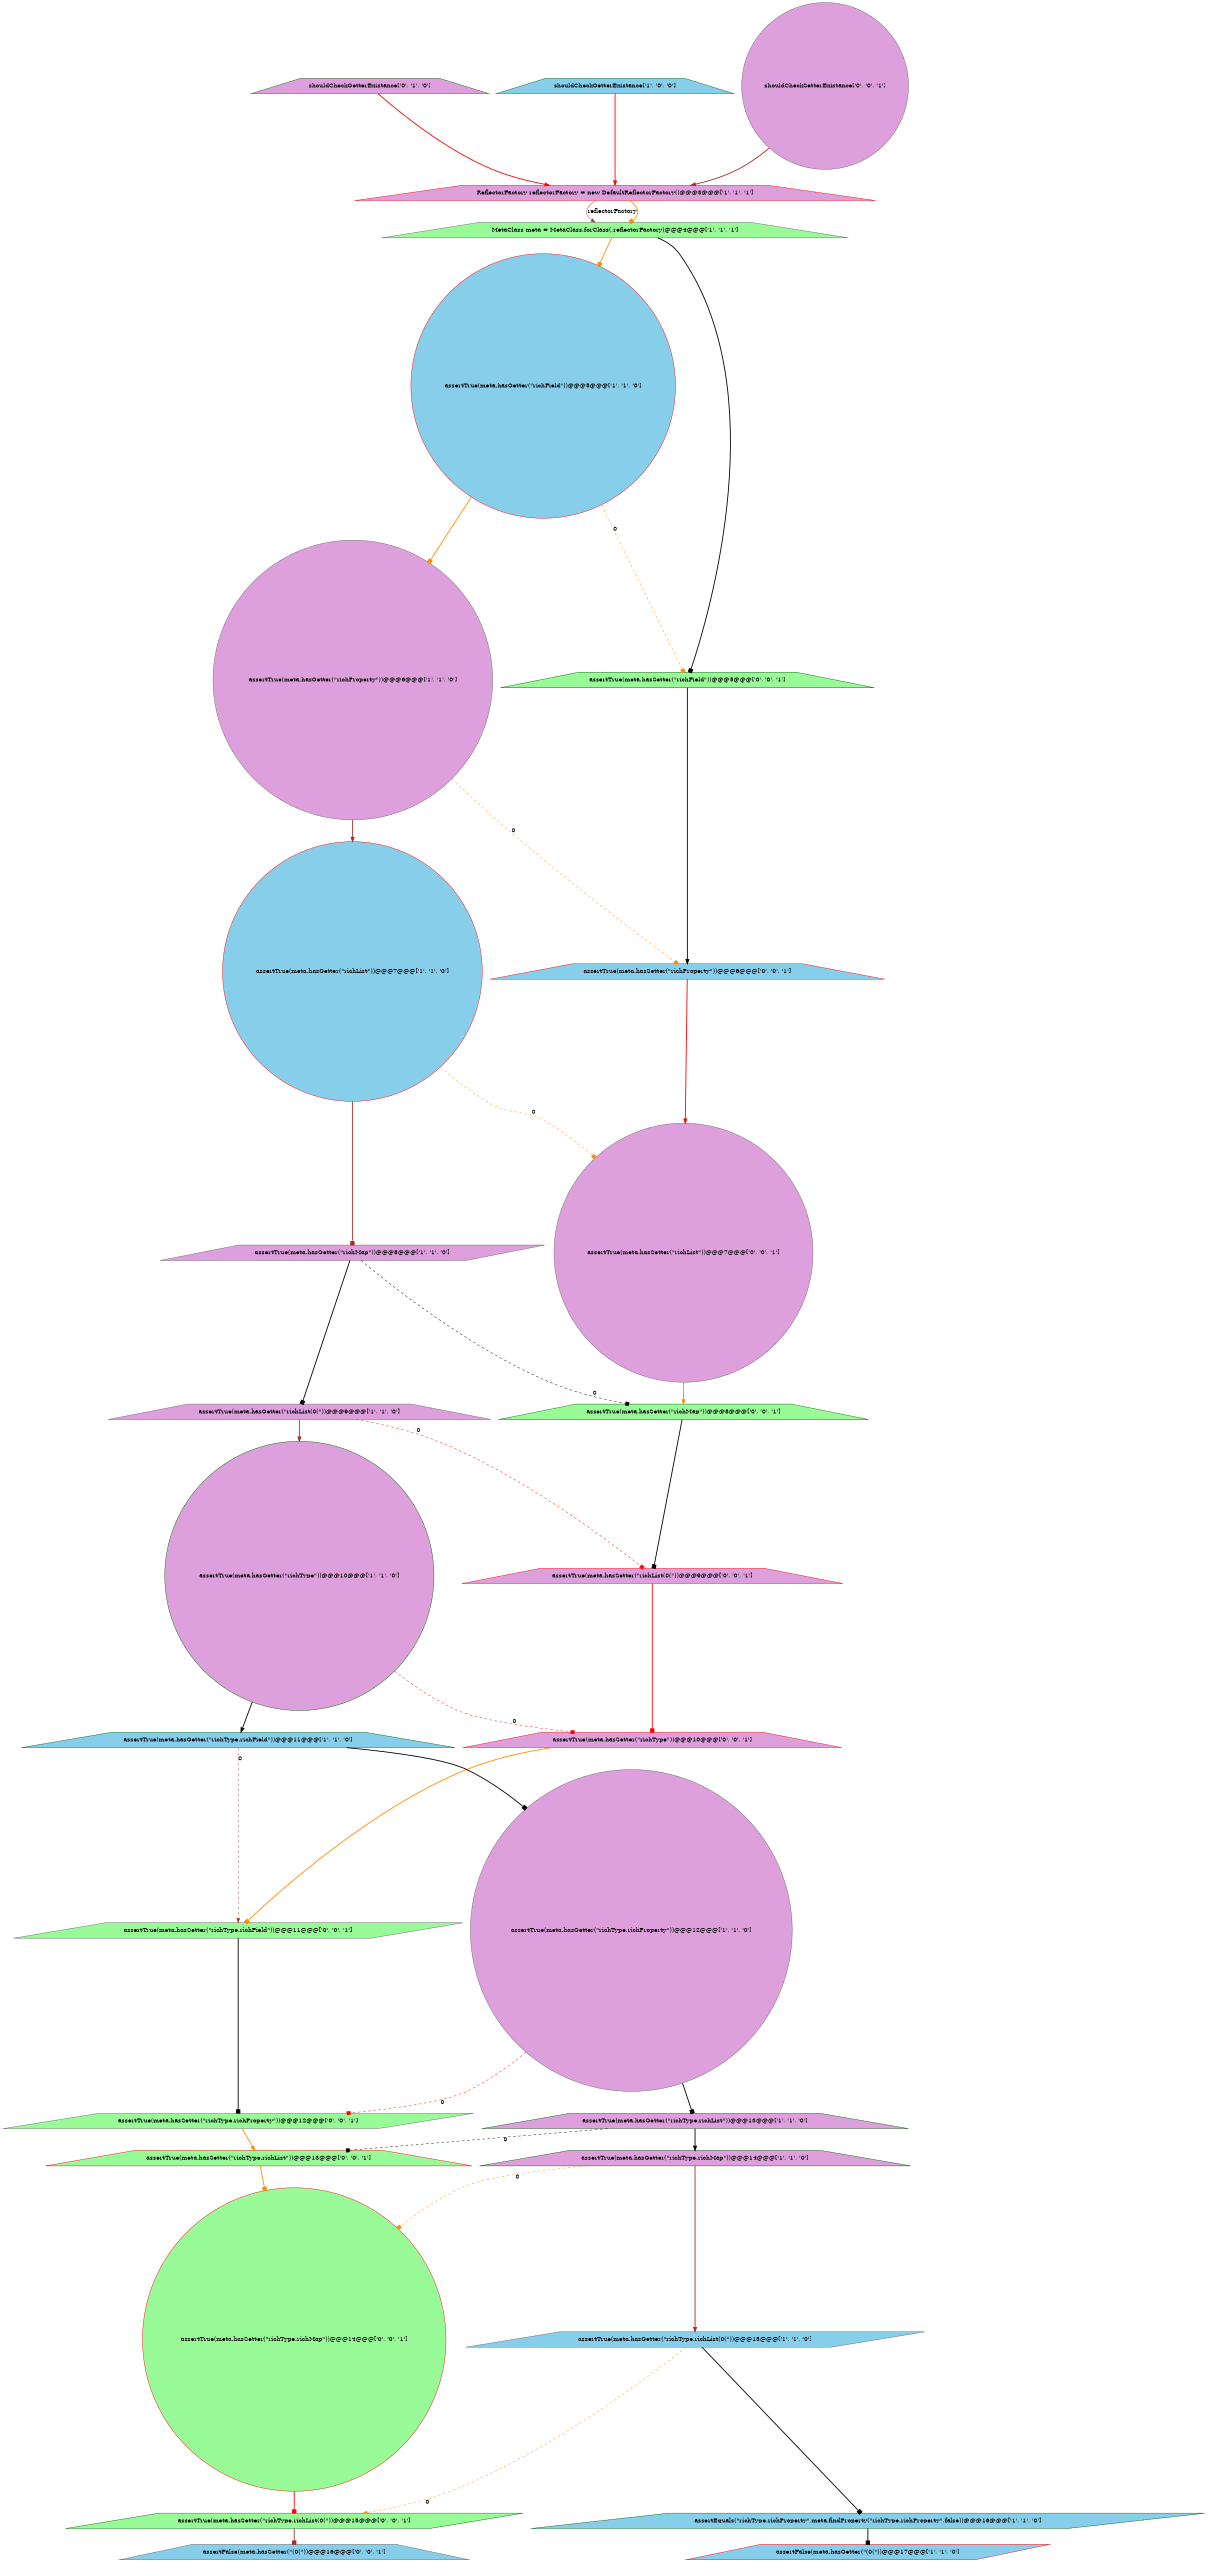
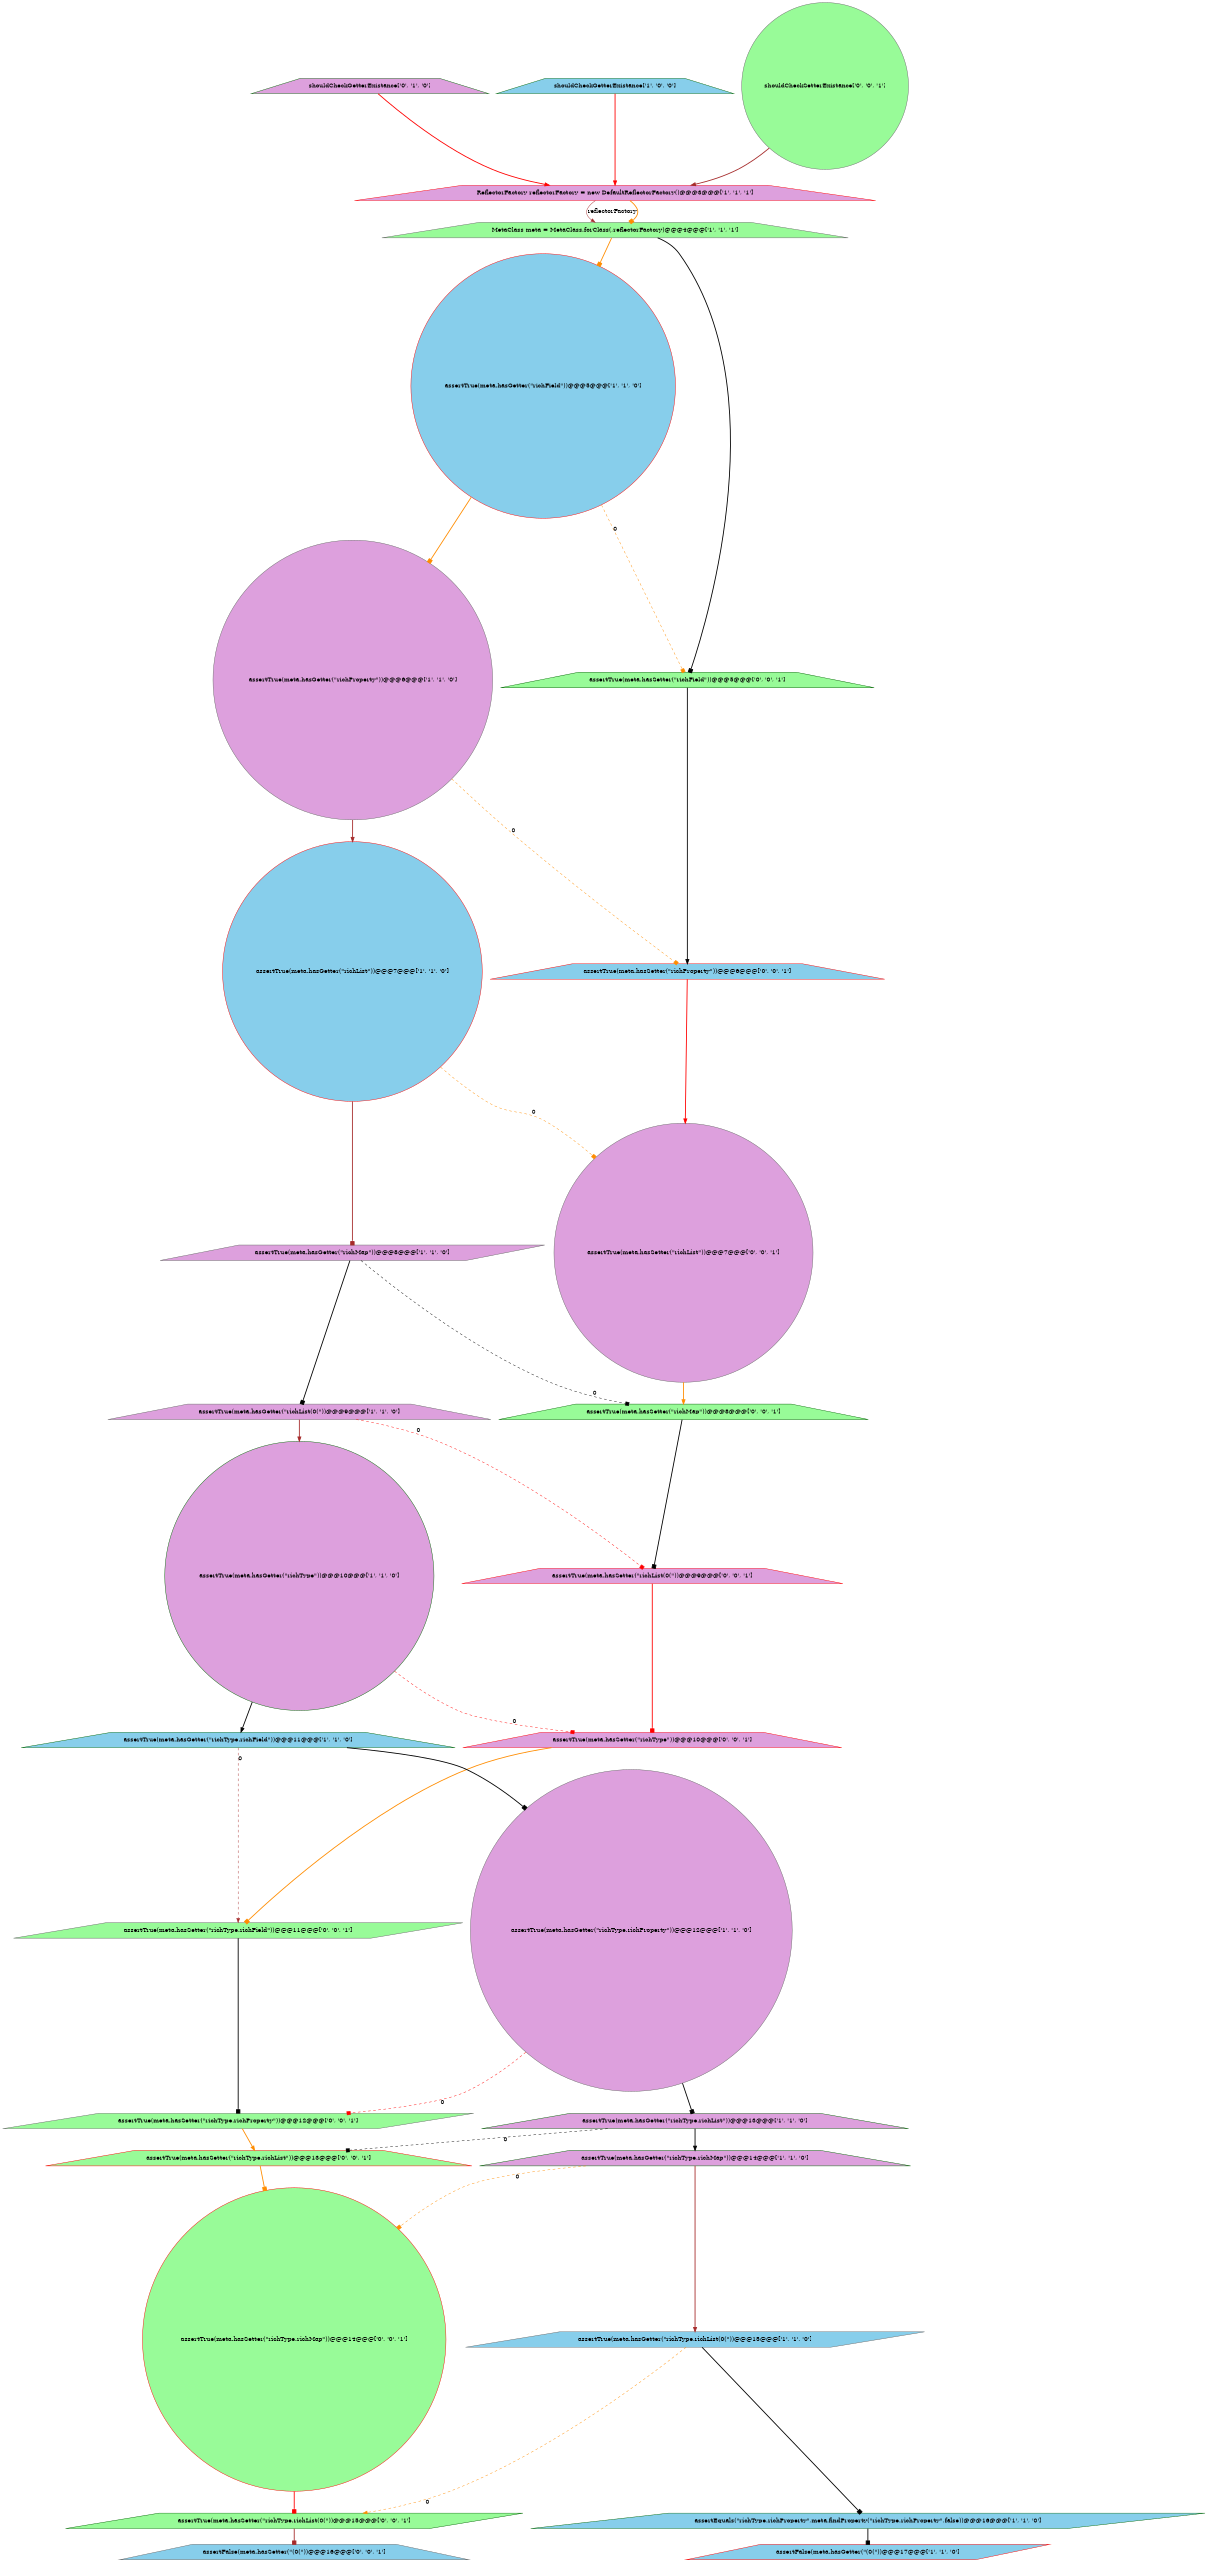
node "shouldCheckSetterExistance['0', '0', '1']": fillcolor plum -> palegreen
